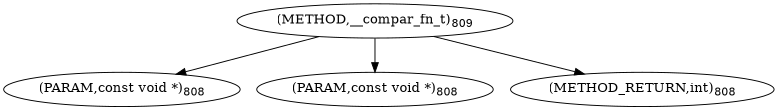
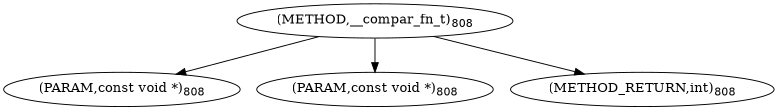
node "(METHOD,__compar_fn_t)": text "809" -> "808"
